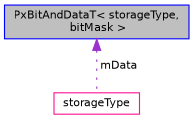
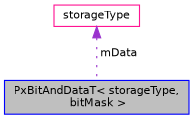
edge "storageType" -> "PxBitAndDataT< storageType, bitMask >": reversed
